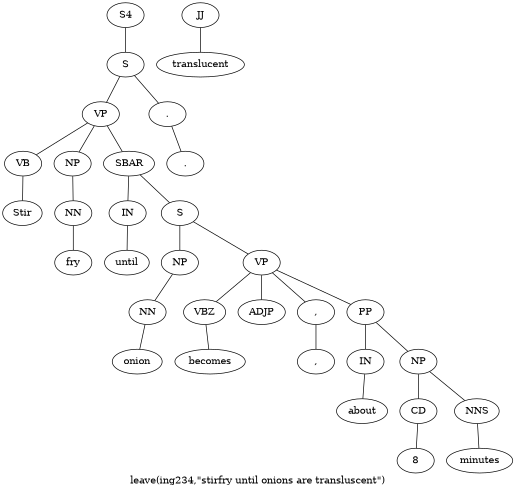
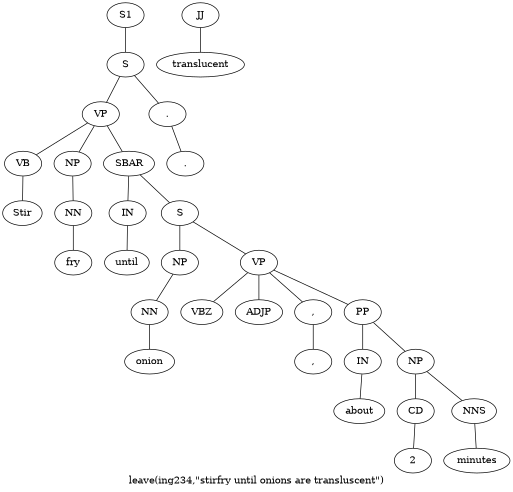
node "S4": label "S4" -> "S1"
node "becomes": removed
node "8": label "8" -> "2"
